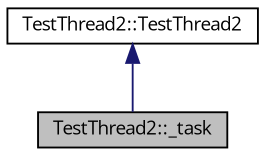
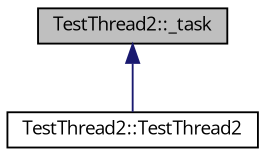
edge "TestThread2::_task" -> "TestThread2::TestThread2": reversed
